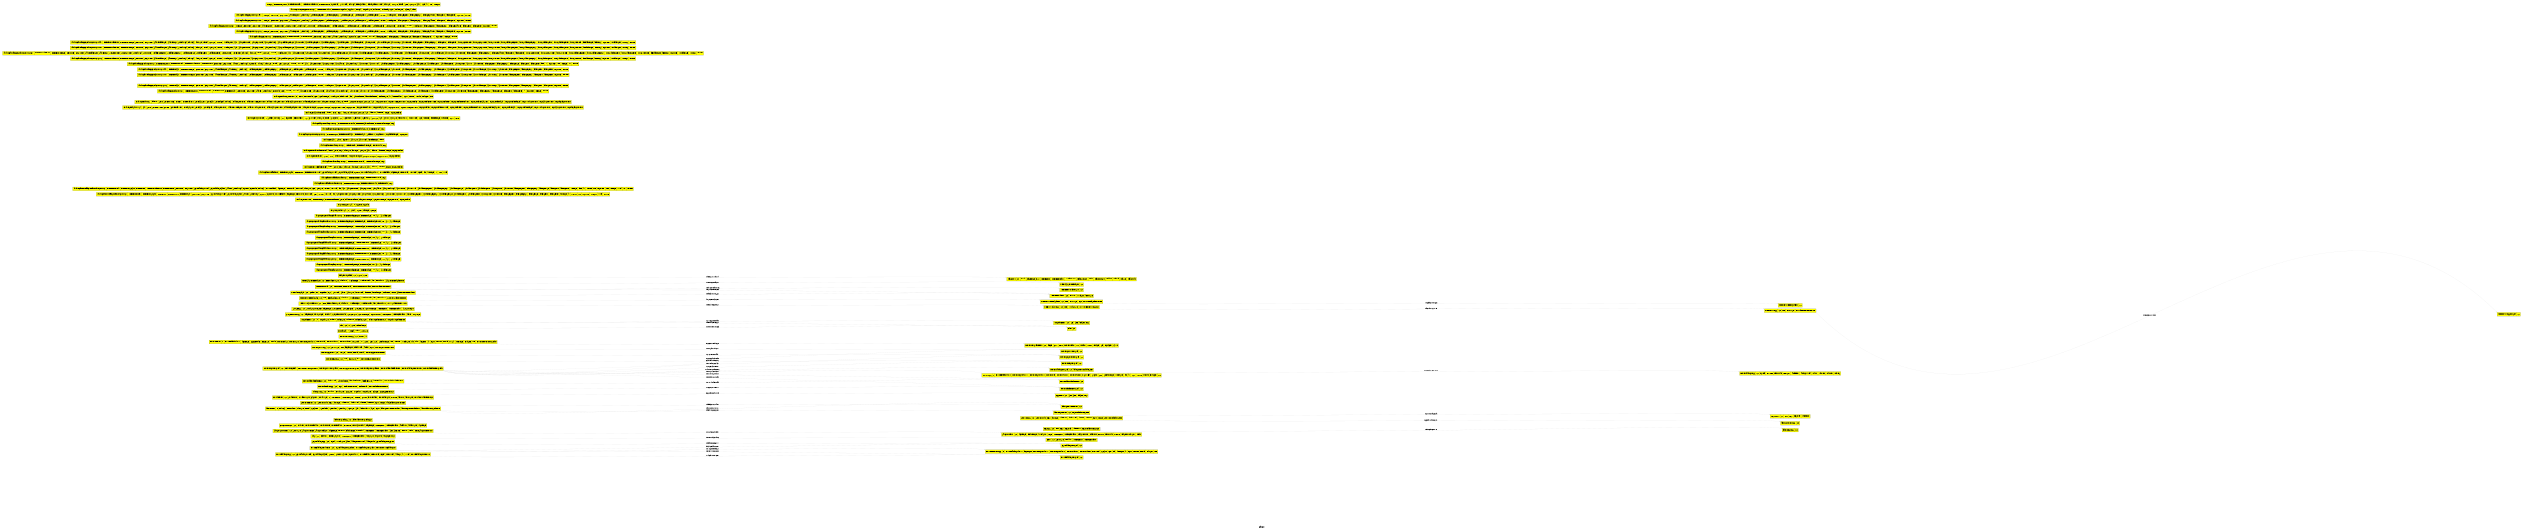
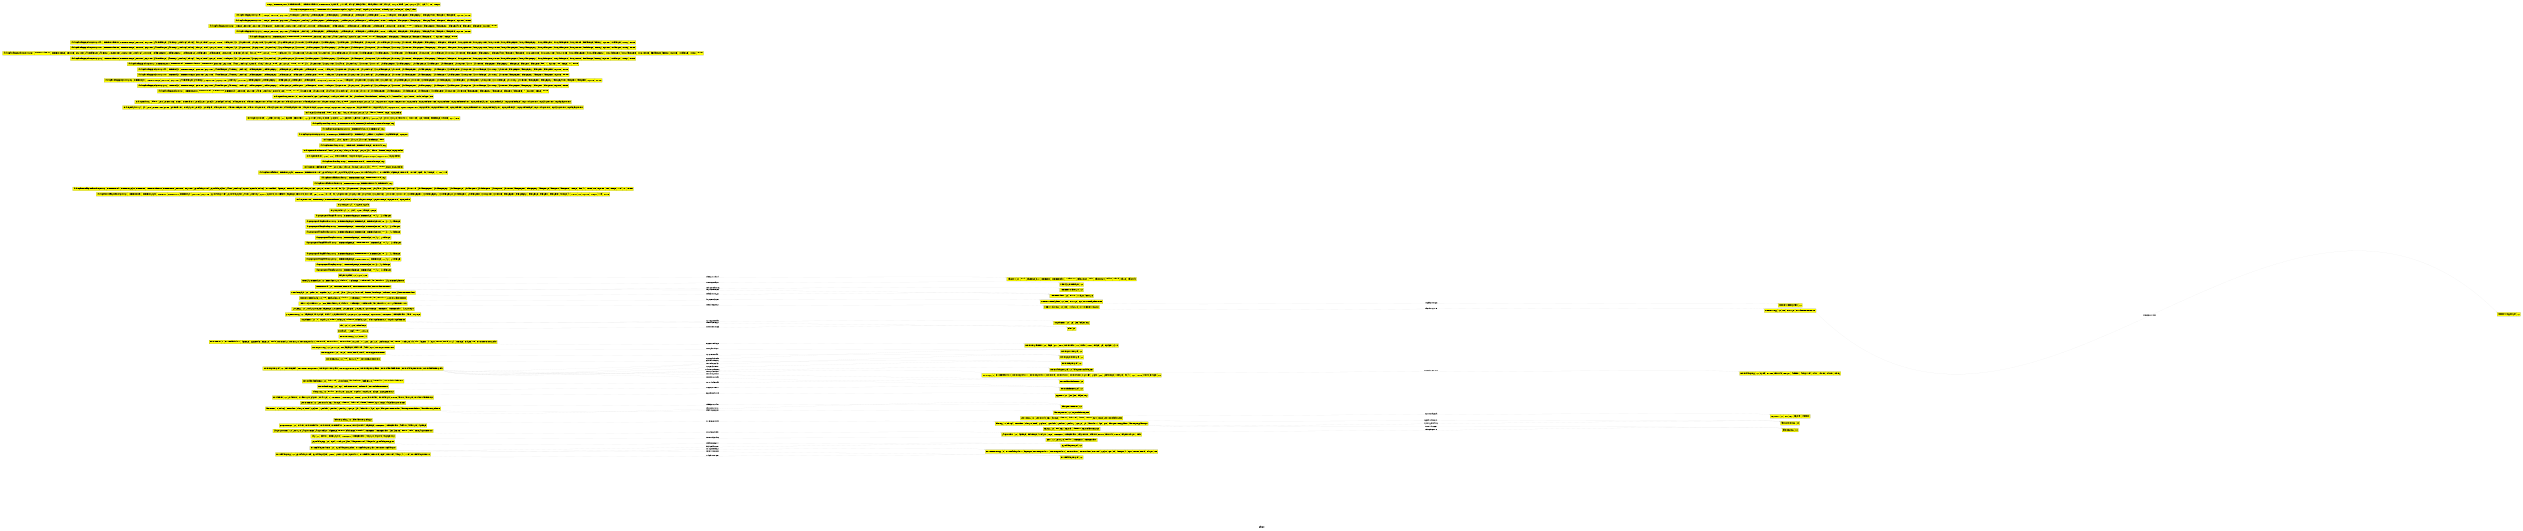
node "View_Riksdagen_Vote_Data_Ballot_Party_Summary_Daily": added
node "view_application_action_event_page_element_hourly_summary": removed
node "PERSON_DATA": added
